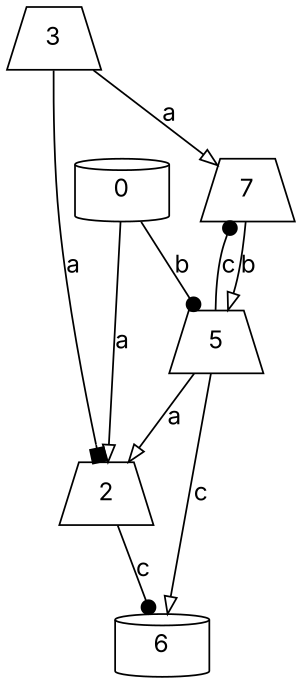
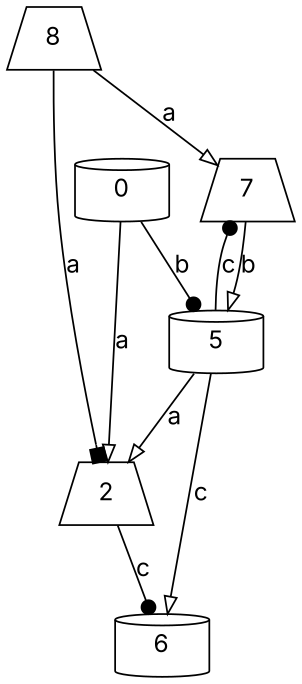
node "3": label "3" -> "8"
node "5": shape trapezium -> cylinder
